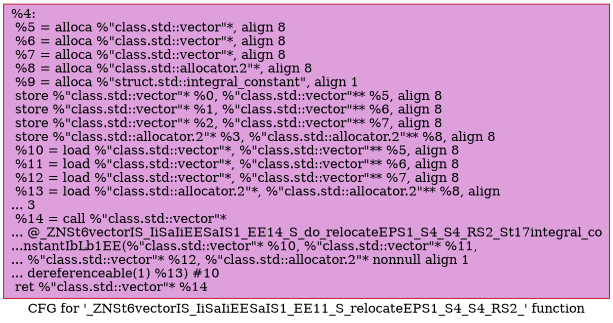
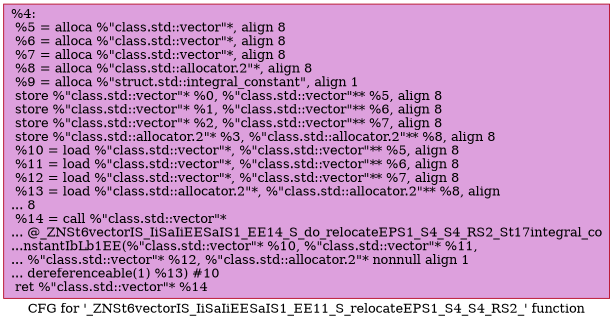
node "%4:": text "... 3" -> "... 8"
